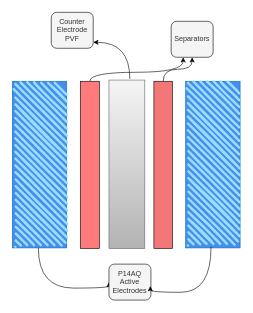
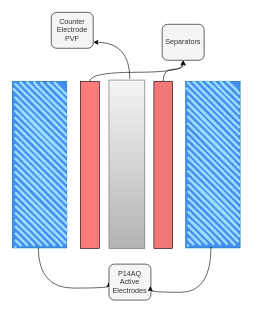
node "Separators": moved (192, 39) -> (183, 42)
